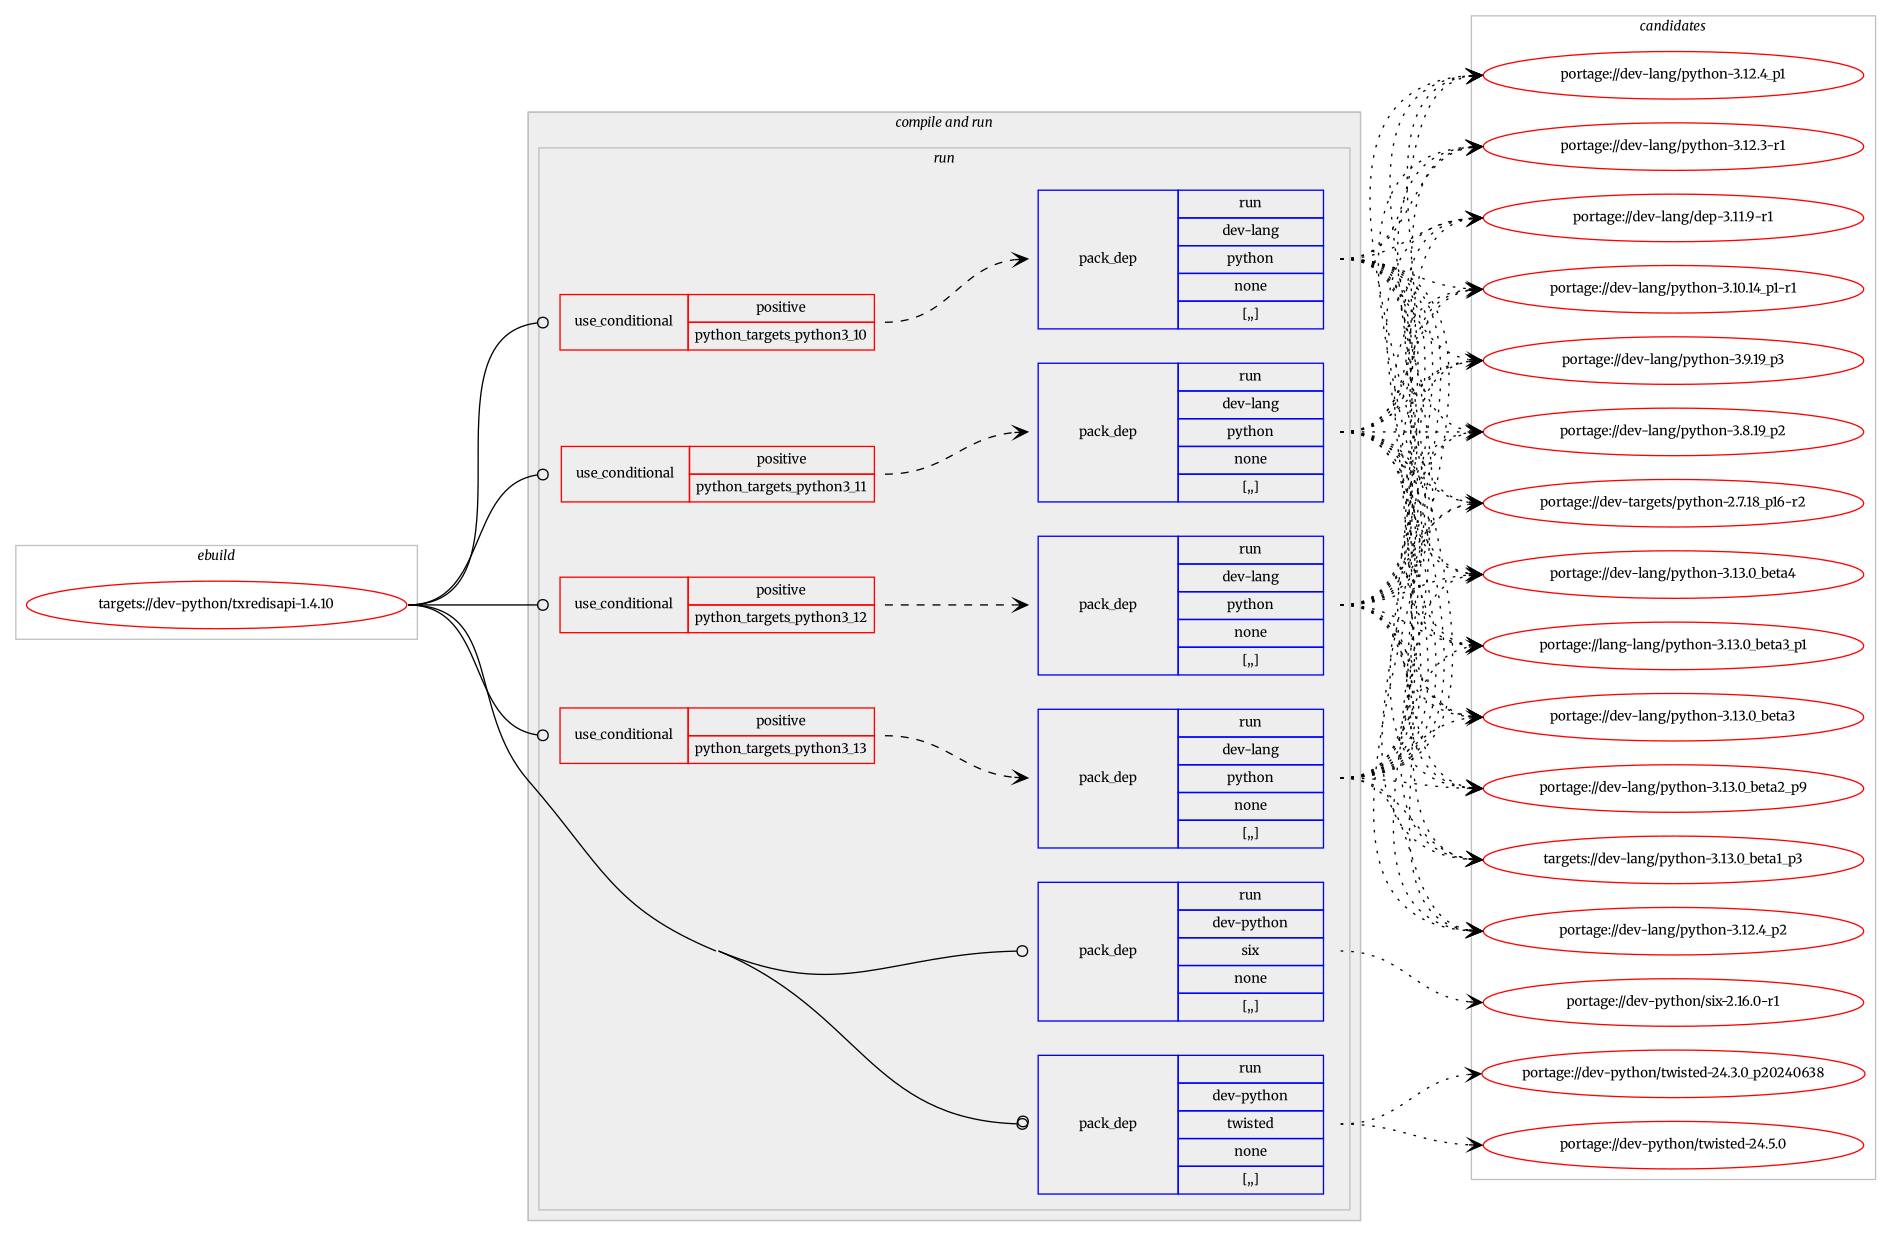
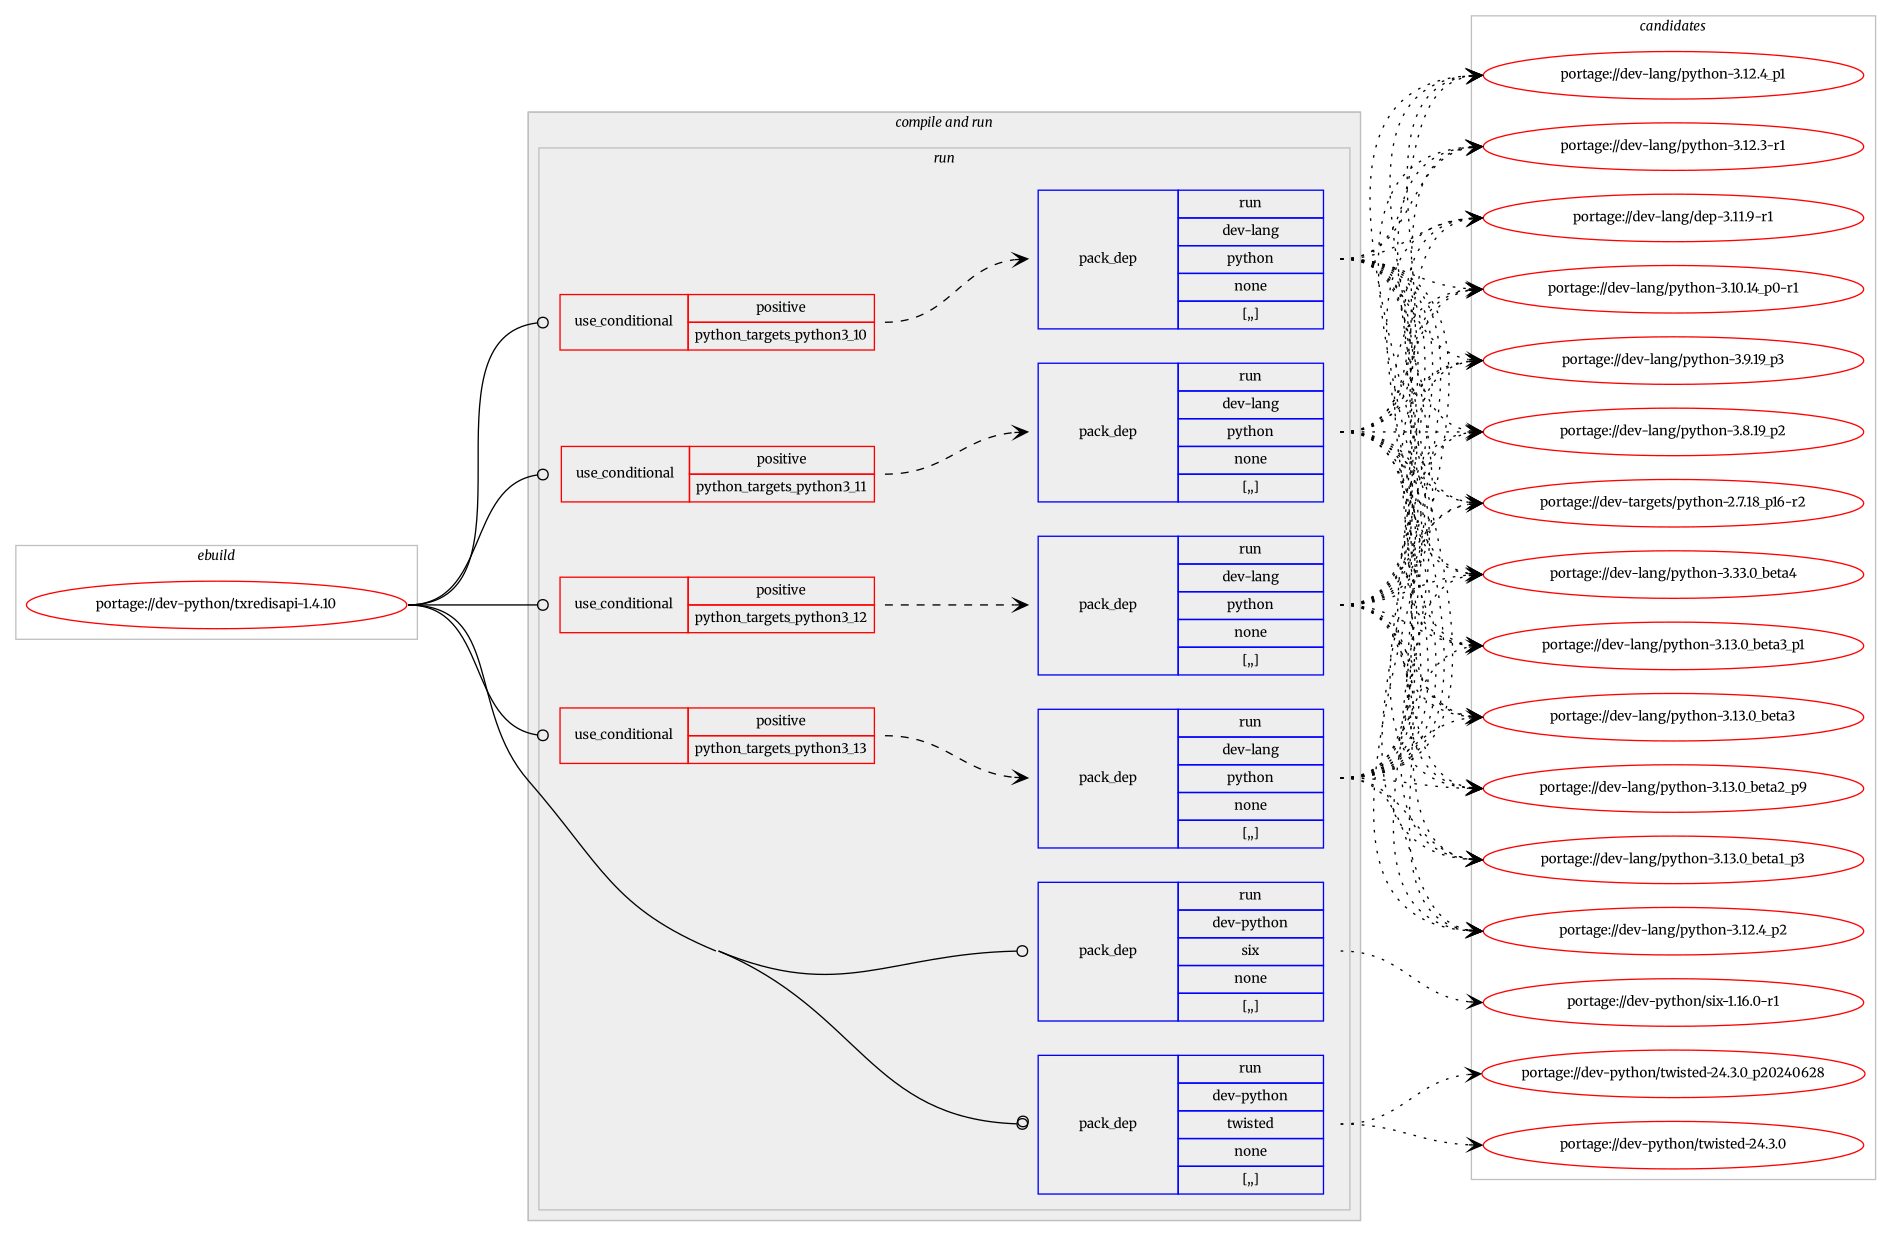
node "portage://dev-lang/python-3.10.14_p1-r1": label "portage://dev-lang/python-3.10.14_p1-r1" -> "portage://dev-lang/python-3.10.14_p0-r1"
node "portage://dev-lang/python-3.13.0_beta4": label "portage://dev-lang/python-3.13.0_beta4" -> "portage://dev-lang/python-3.33.0_beta4"
node "targets://dev-python/txredisapi-1.4.10": label "targets://dev-python/txredisapi-1.4.10" -> "portage://dev-python/txredisapi-1.4.10"
node "portage://lang-lang/python-3.13.0_beta3_p1": label "portage://lang-lang/python-3.13.0_beta3_p1" -> "portage://dev-lang/python-3.13.0_beta3_p1"
node "targets://dev-lang/python-3.13.0_beta1_p3": label "targets://dev-lang/python-3.13.0_beta1_p3" -> "portage://dev-lang/python-3.13.0_beta1_p3"
node "portage://dev-python/six-2.16.0-r1": label "portage://dev-python/six-2.16.0-r1" -> "portage://dev-python/six-1.16.0-r1"
node "portage://dev-python/twisted-24.3.0_p20240638": label "portage://dev-python/twisted-24.3.0_p20240638" -> "portage://dev-python/twisted-24.3.0_p20240628"
node "portage://dev-python/twisted-24.5.0": label "portage://dev-python/twisted-24.5.0" -> "portage://dev-python/twisted-24.3.0"
